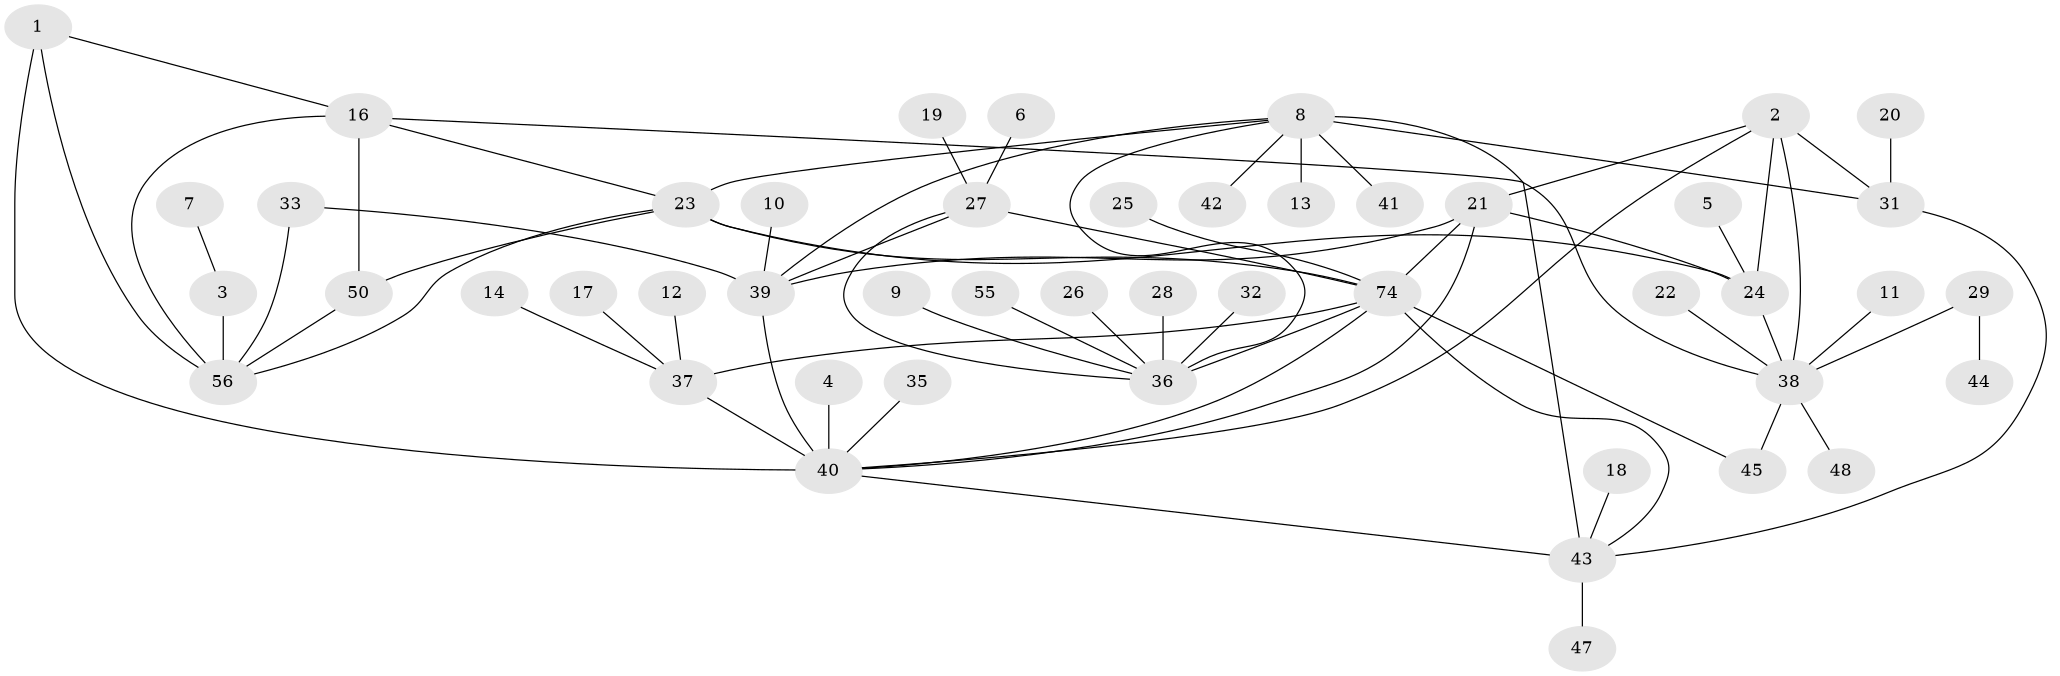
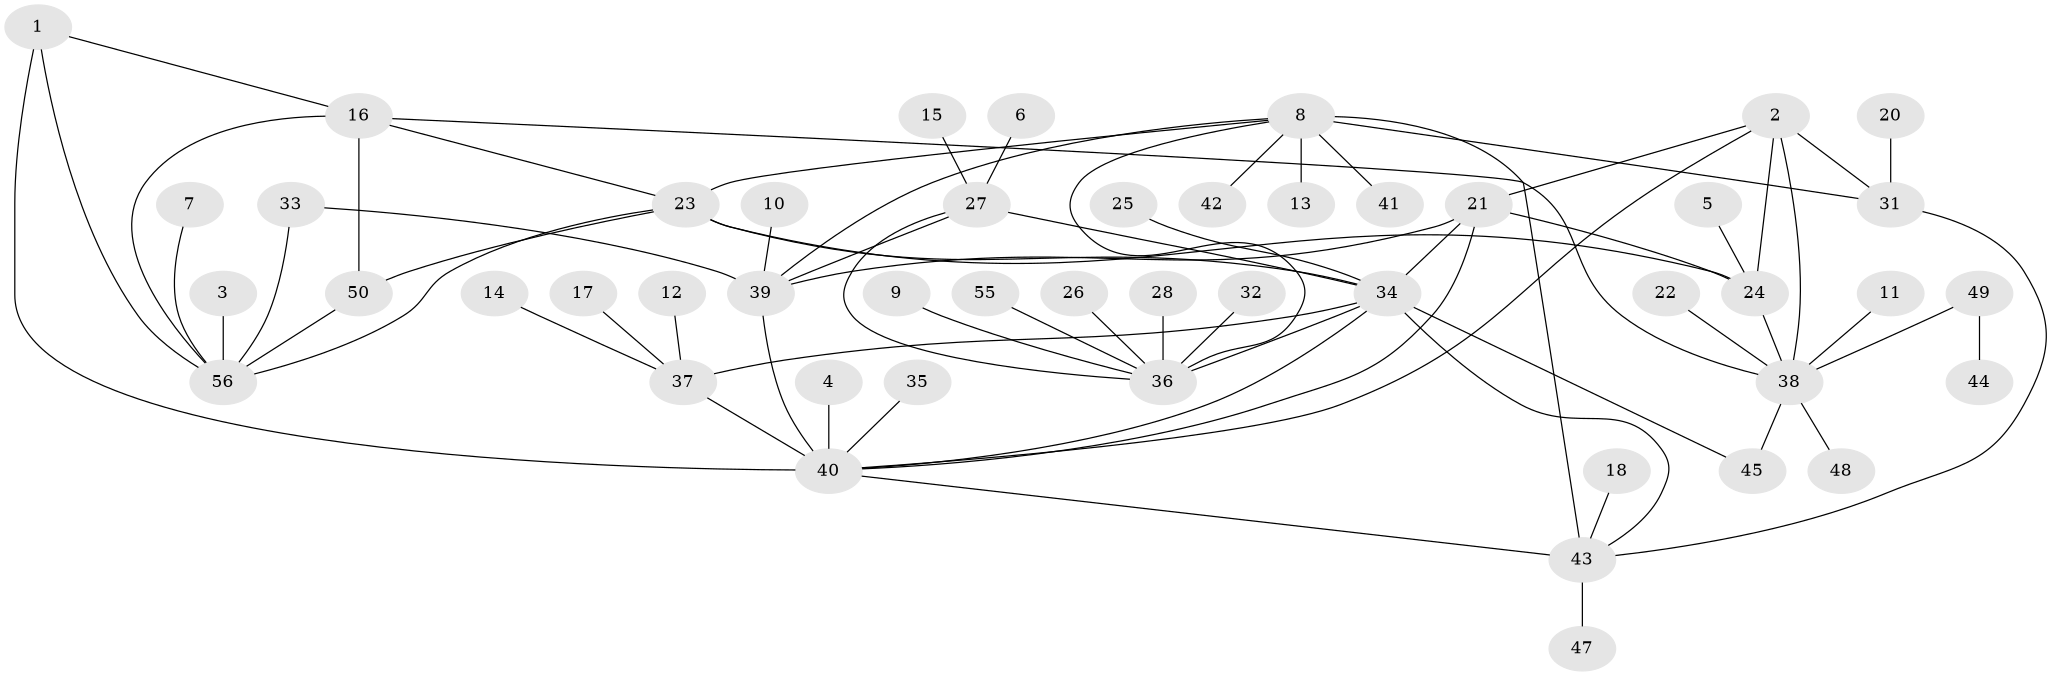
node "19": label "19" -> "15"
edge "7" -- "3": now "7" -- "56"
node "74": label "74" -> "34"
node "29": label "29" -> "49"
